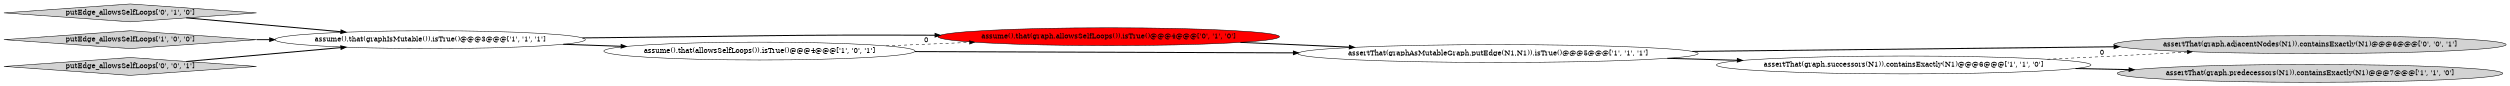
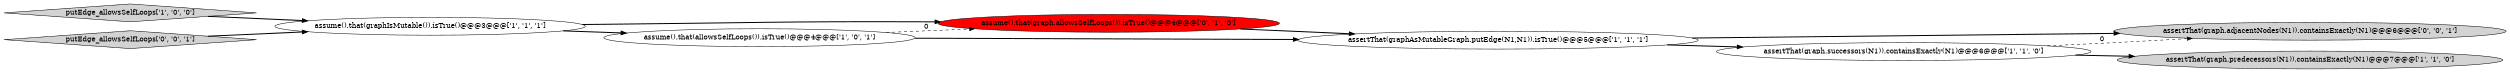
node "putEdge_allowsSelfLoops['0', '1', '0']": removed
